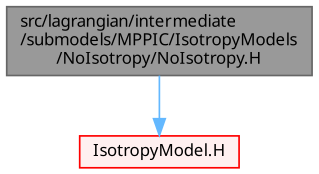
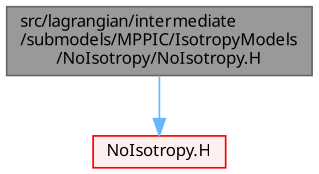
node "IsotropyModel.H": label "IsotropyModel.H" -> "NoIsotropy.H"
